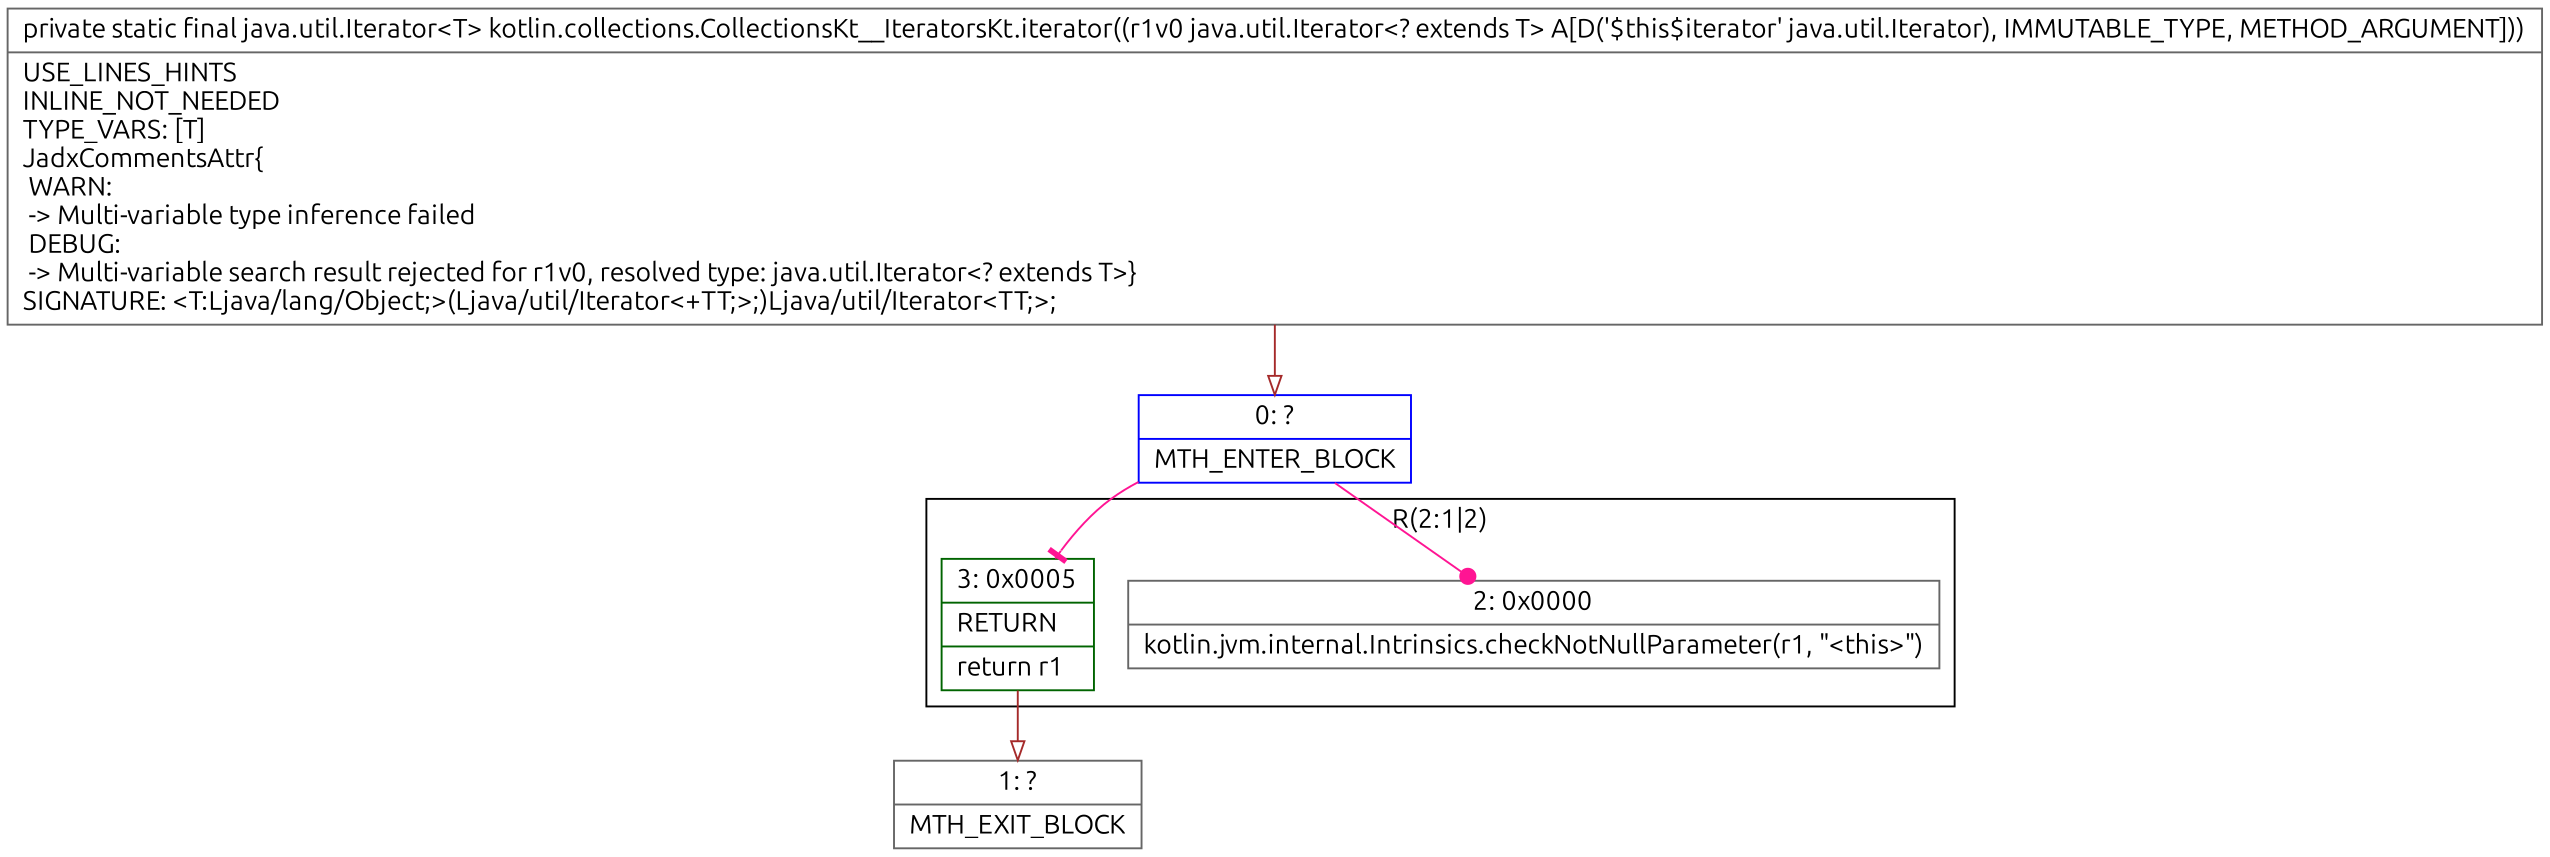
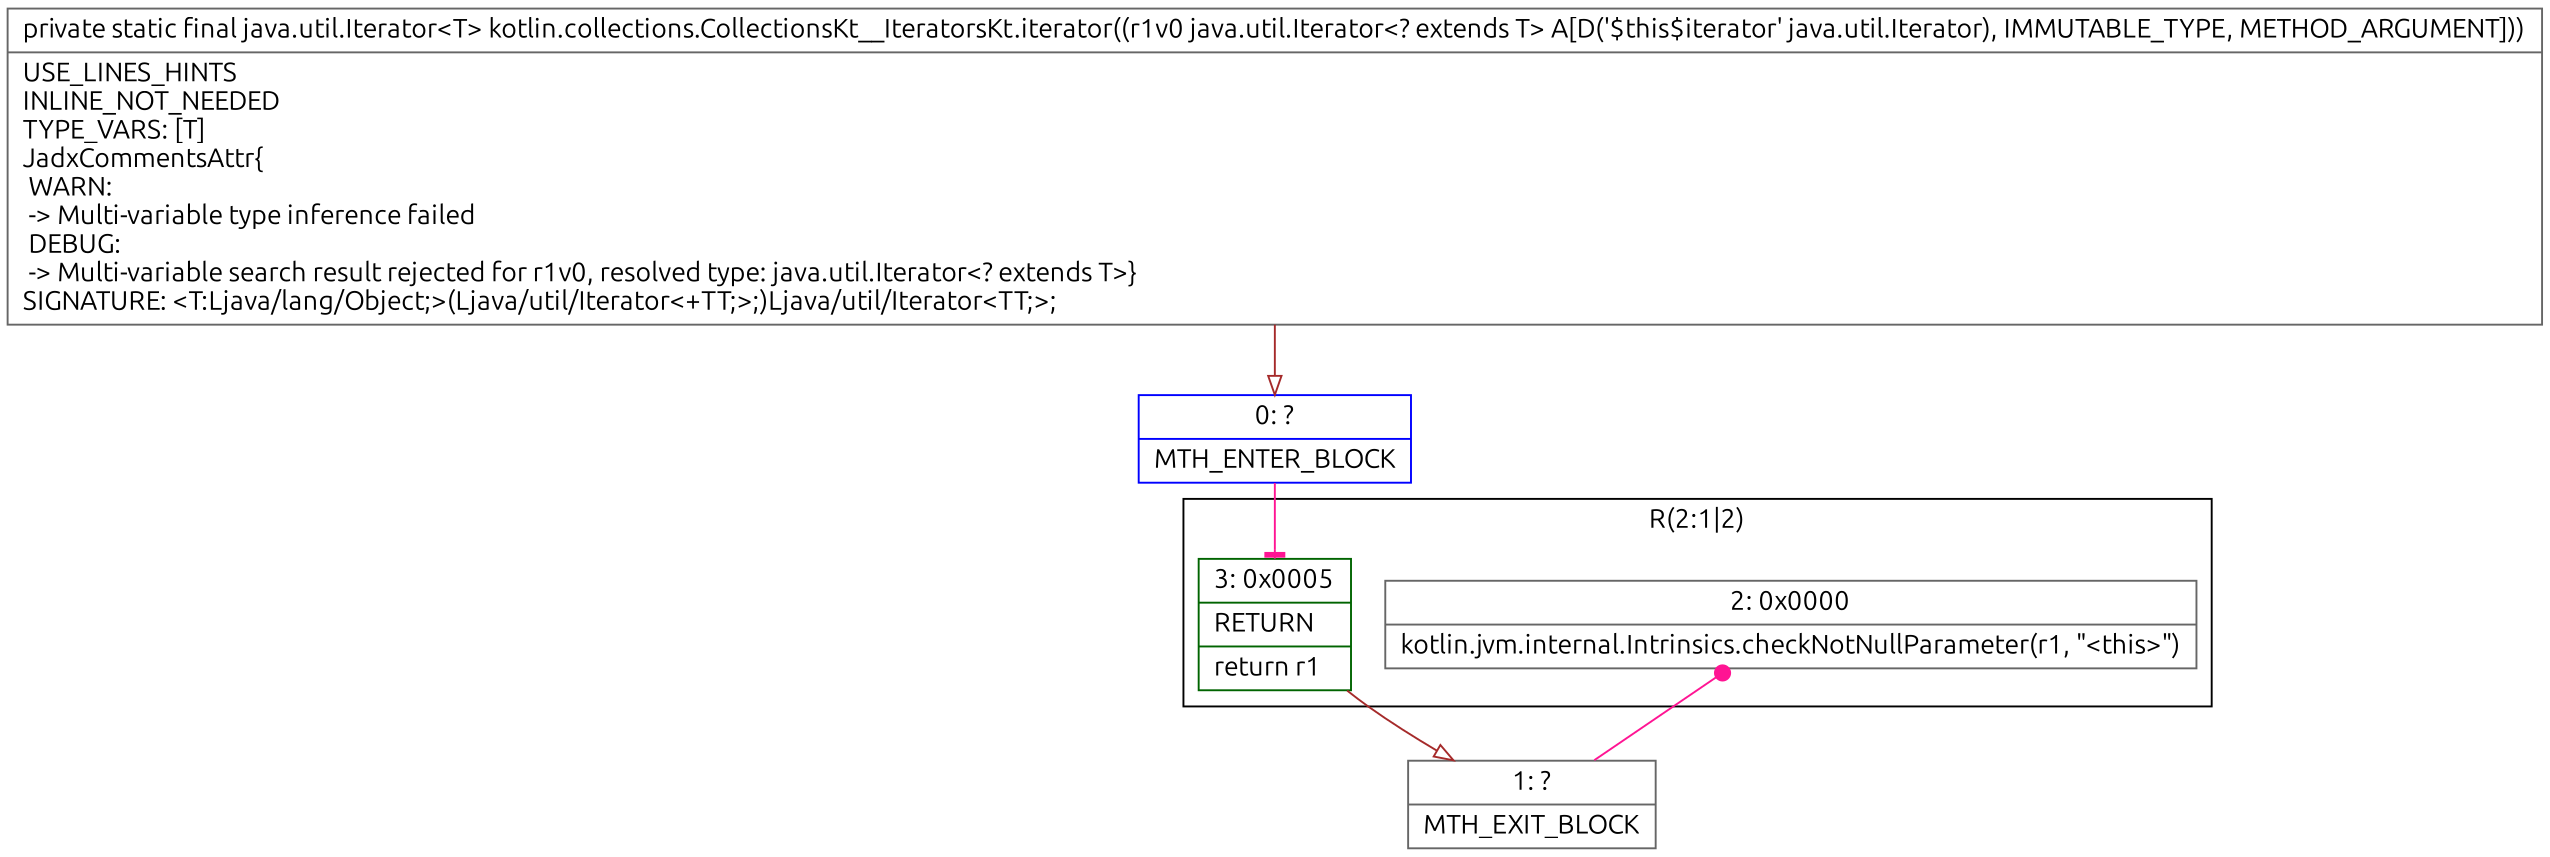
edge "0: ?" -> "2: 0x0000": now "1: ?" -> "2: 0x0000"
